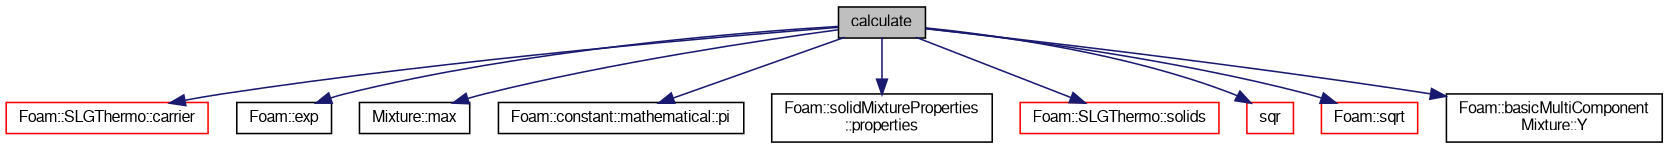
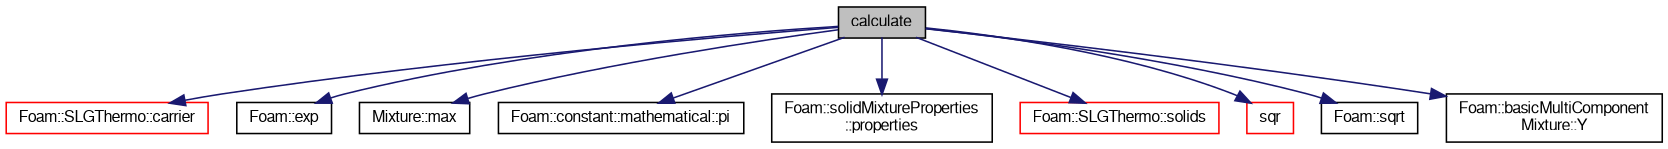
node "Foam::sqrt": color red -> black
